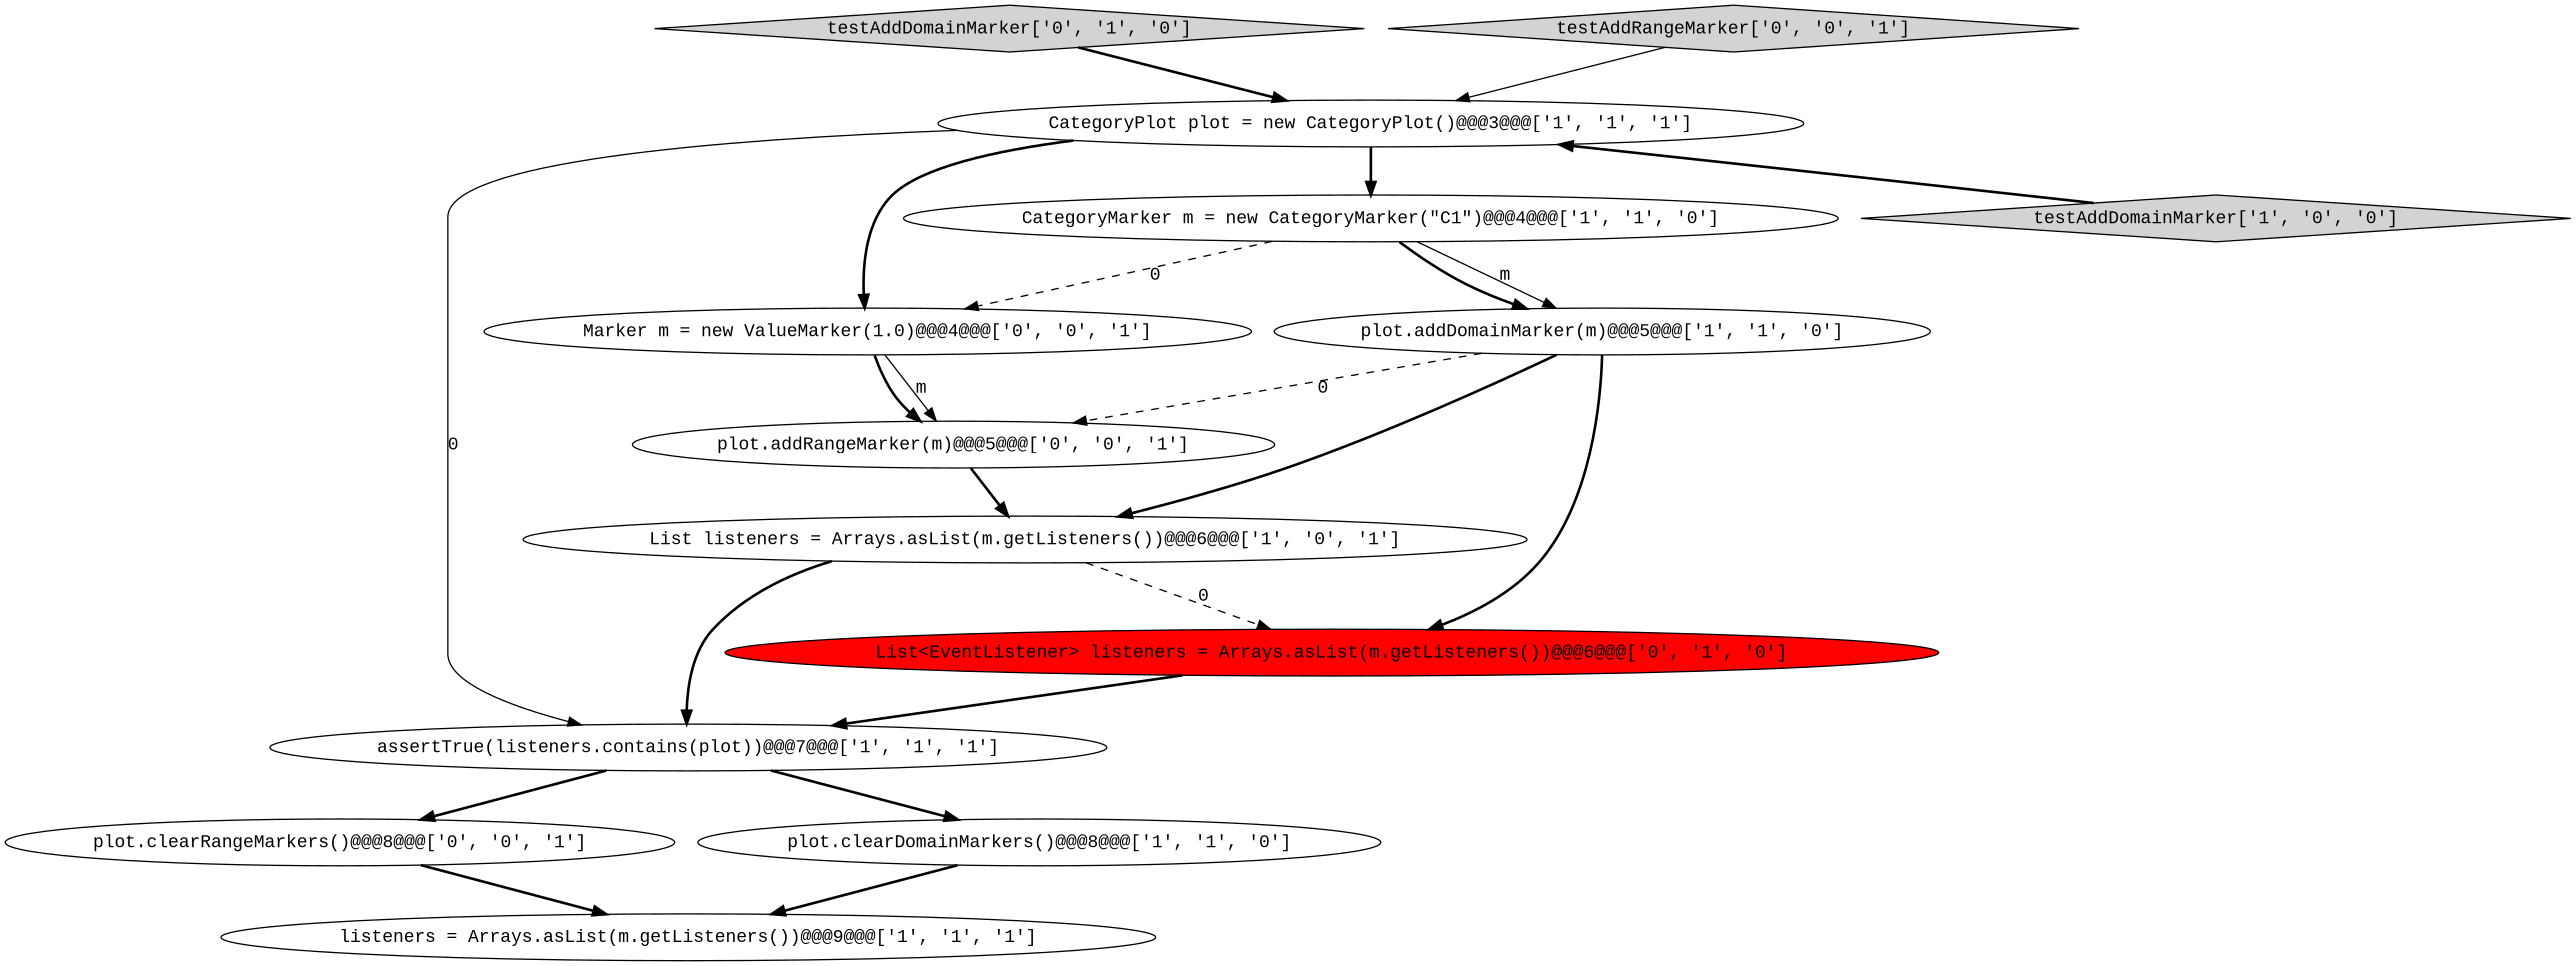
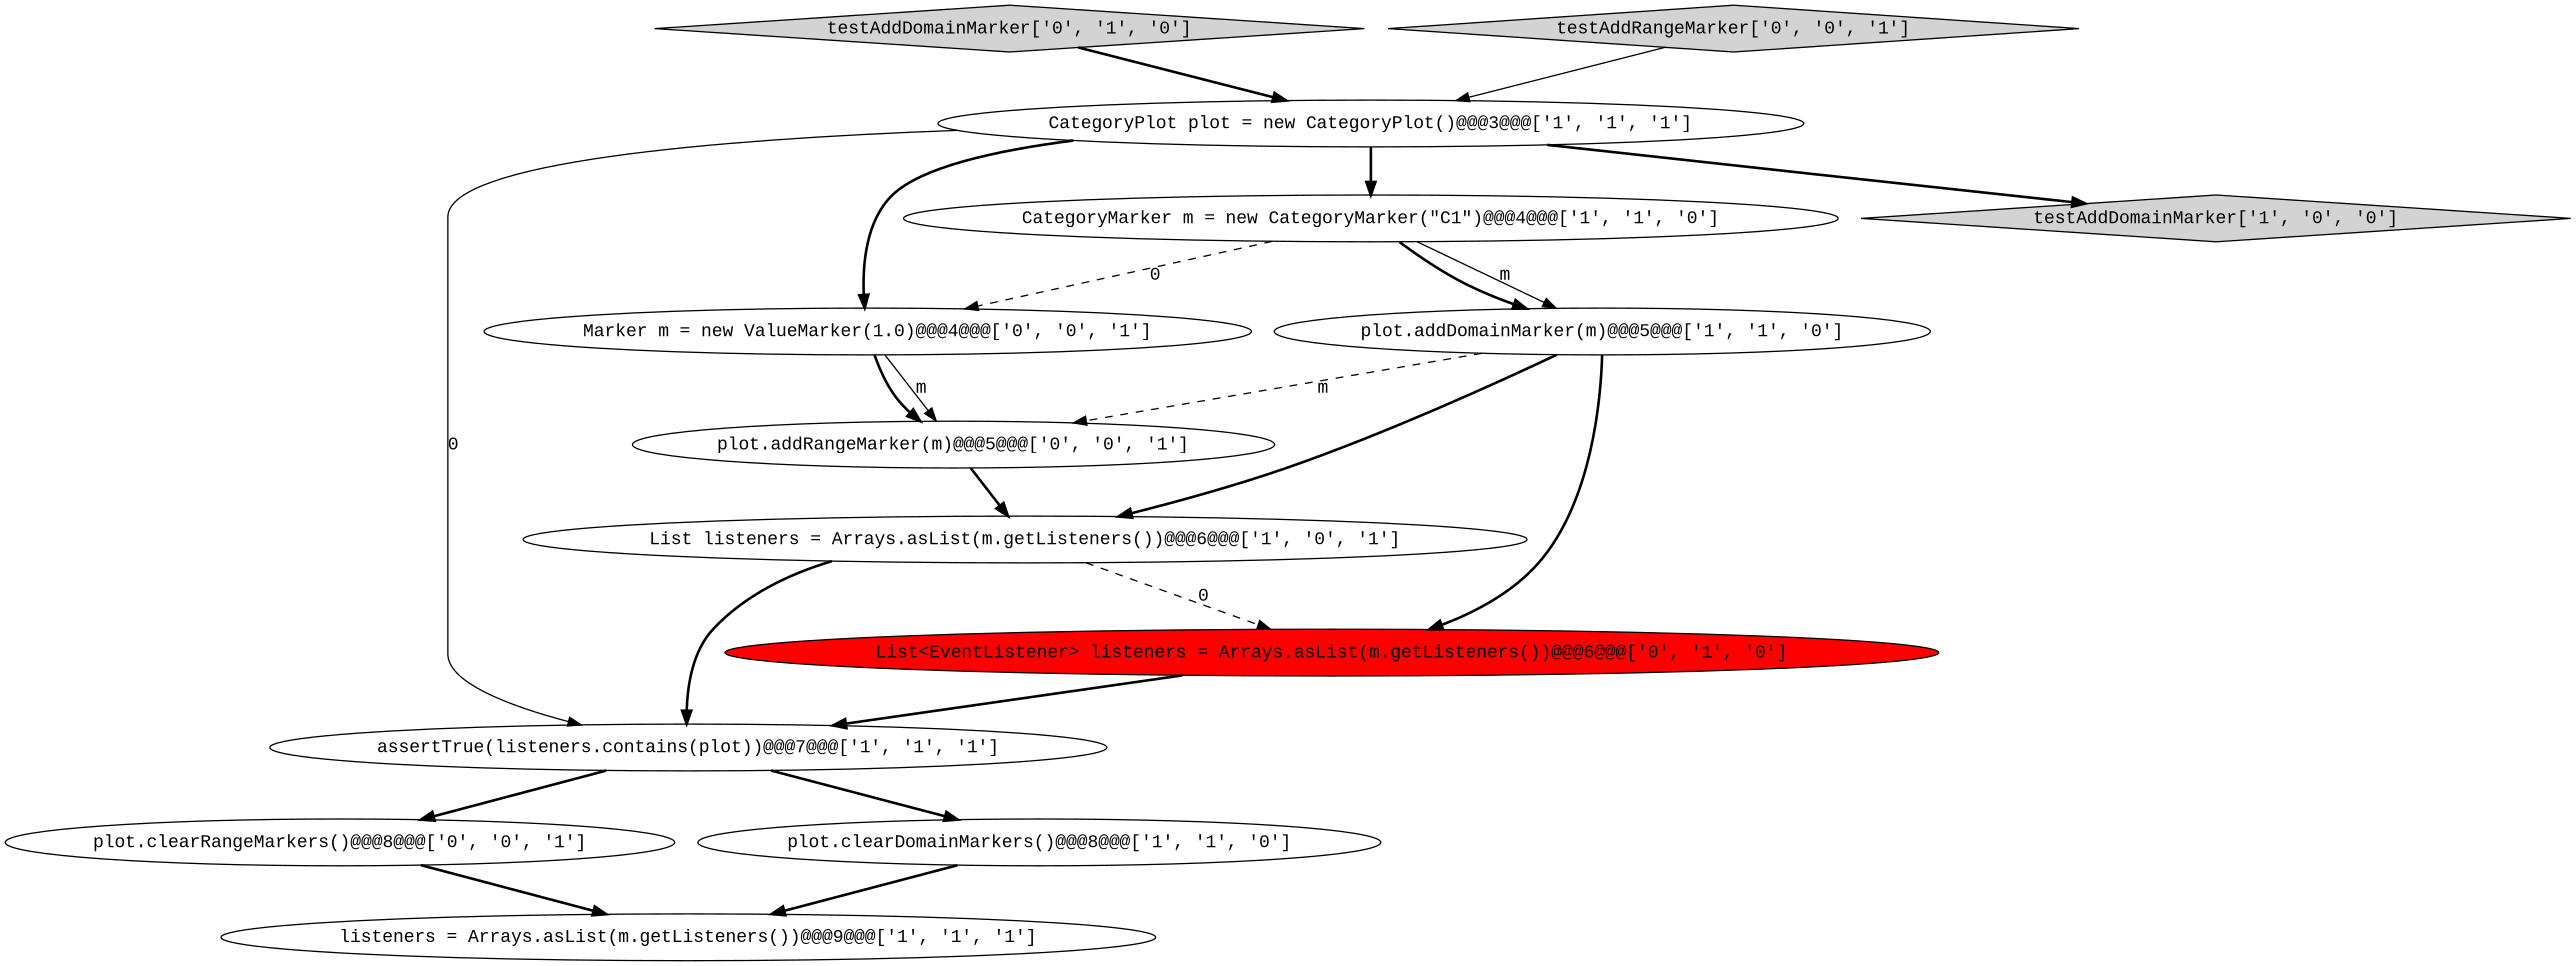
edge "testAddDomainMarker['1', '0', '0']" -> "CategoryPlot plot = new CategoryPlot()@@@3@@@['1', '1', '1']": reversed
edge "plot.addDomainMarker(m)@@@5@@@['1', '1', '0']" -> "plot.addRangeMarker(m)@@@5@@@['0', '0', '1']": label "0" -> "m"
